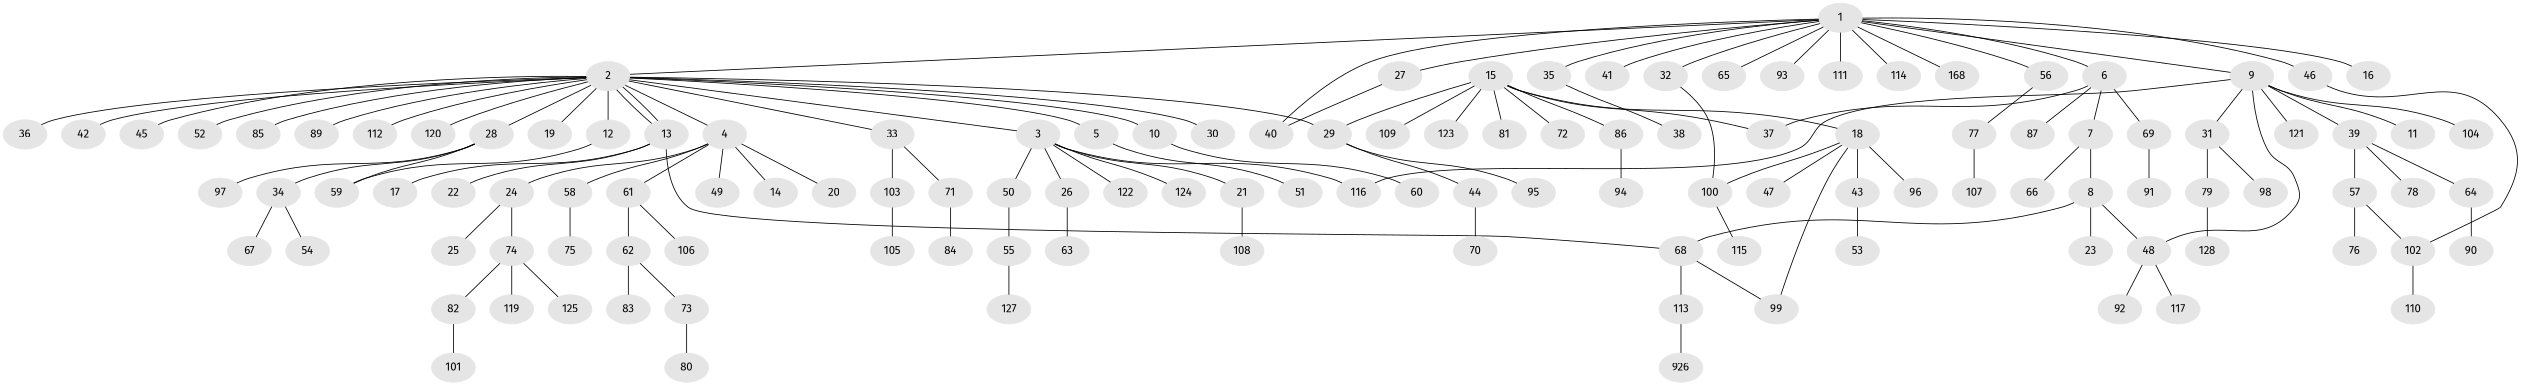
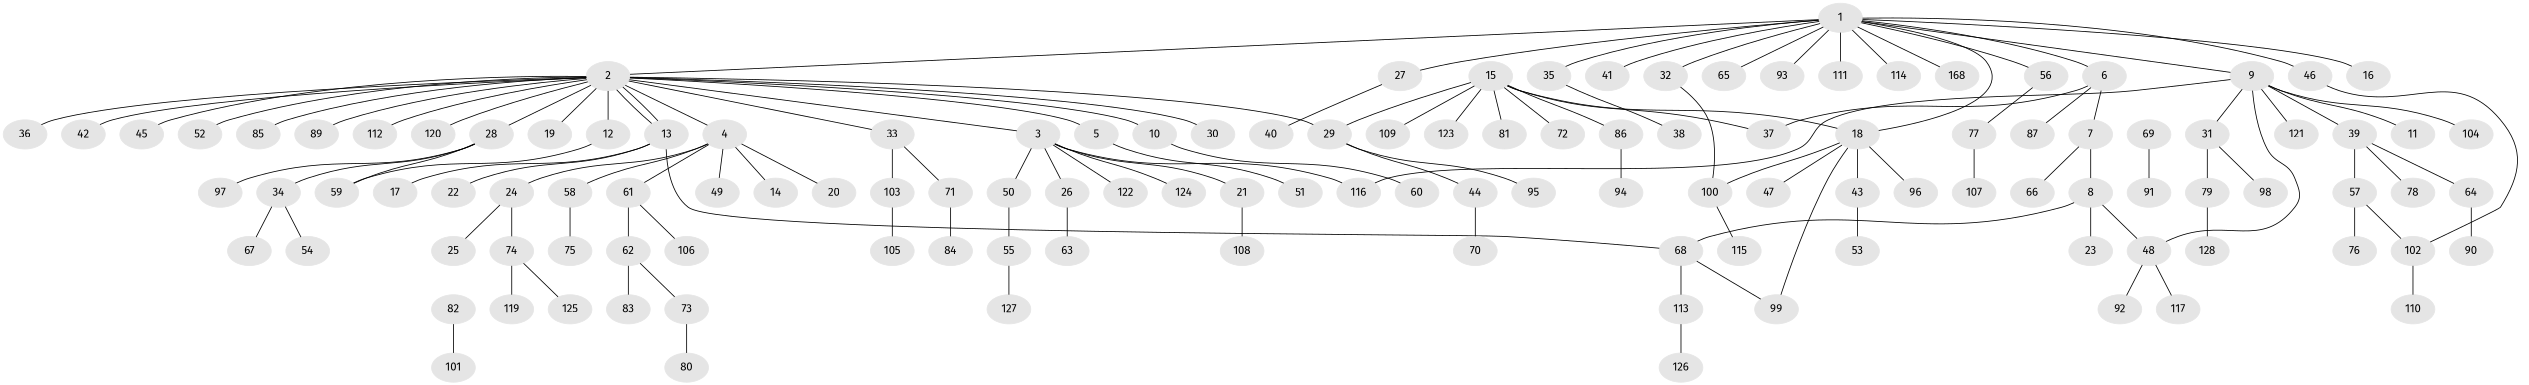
edge "1" -- "40": now "1" -- "18"
edge "6" -- "69": removed
edge "74" -- "82": removed
node "926": label "926" -> "126"
